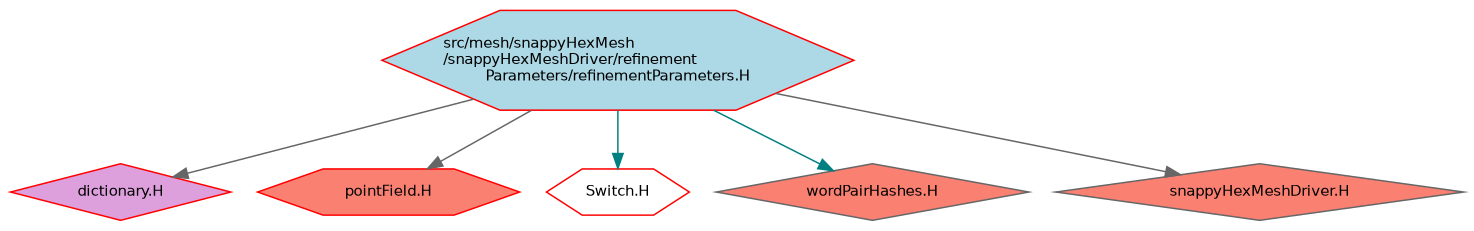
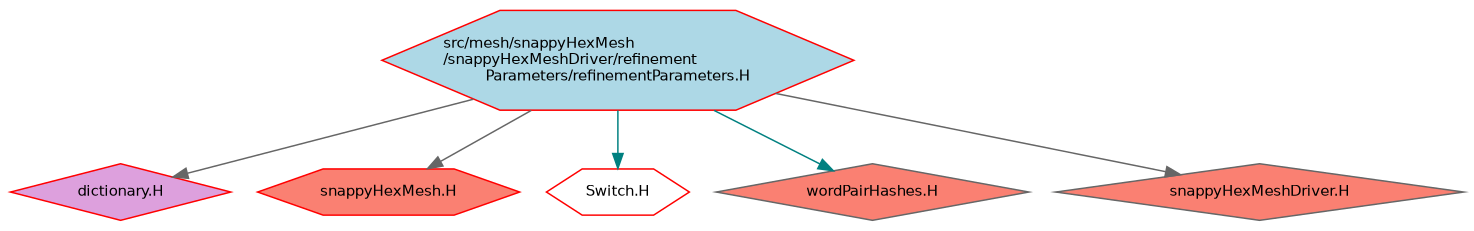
node "pointField.H": label "pointField.H" -> "snappyHexMesh.H"
